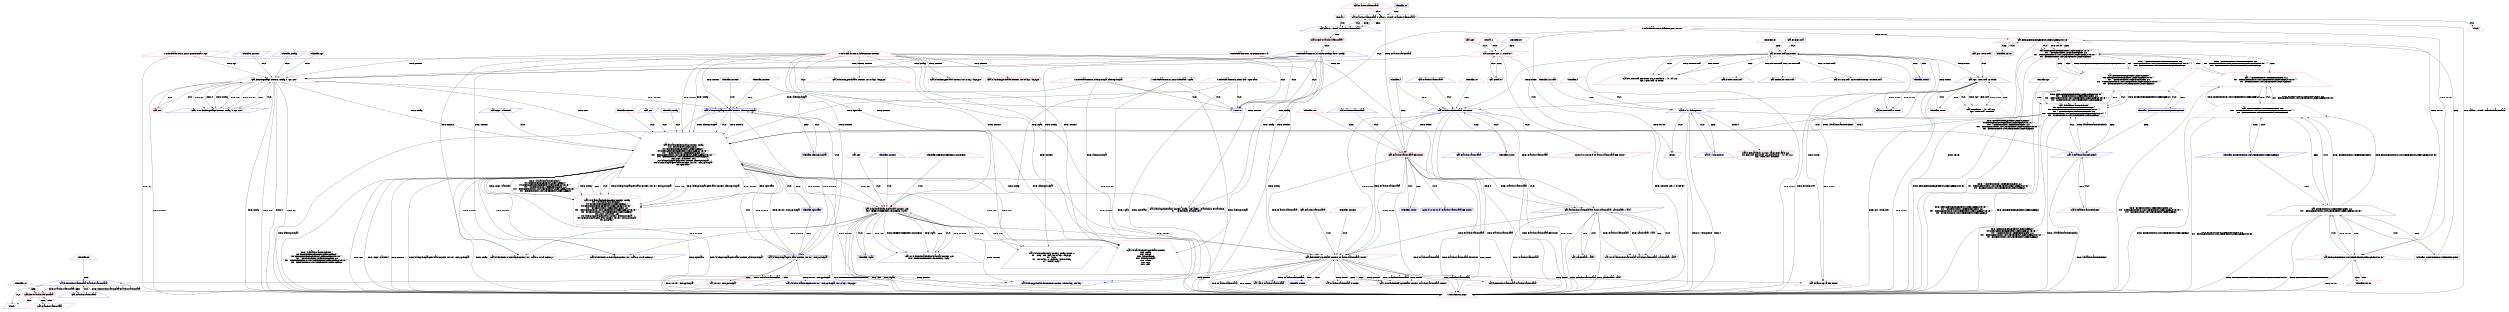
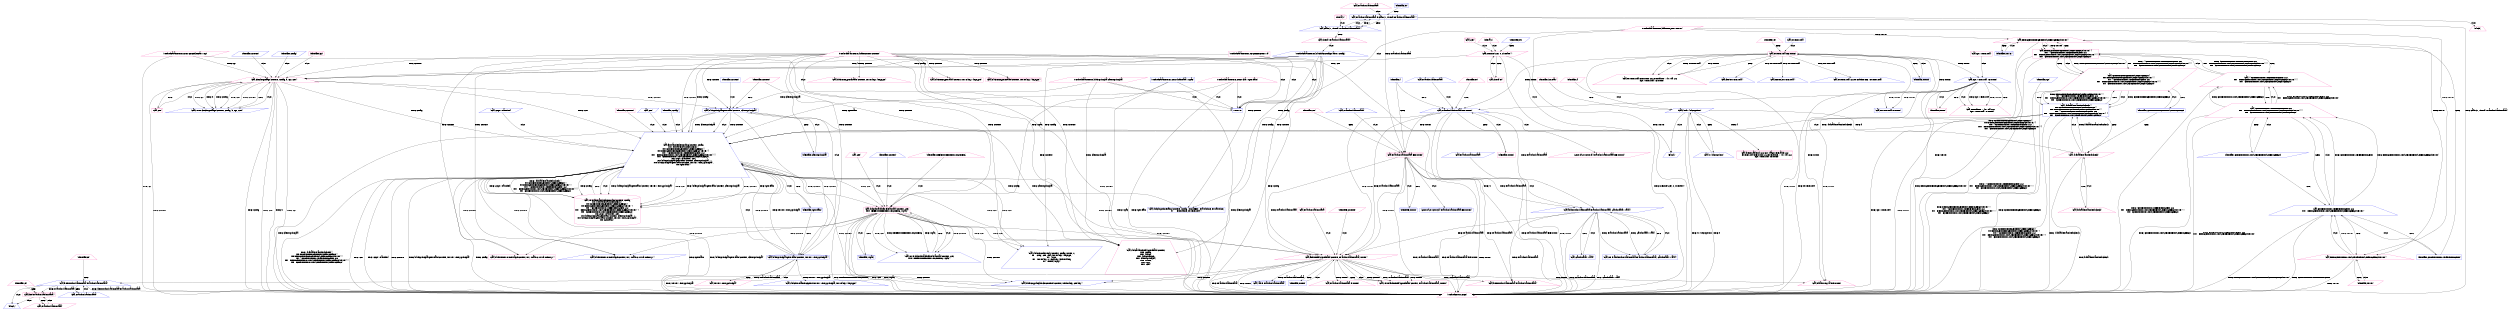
node "(Call,sizeof(*et.authorization_data))": shape cylinder -> trapezium
node "(Call,!f.disable_transited_check)": color blue -> deeppink
